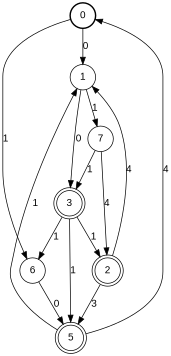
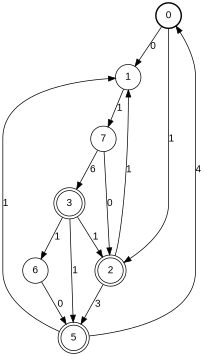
edge "0" -> "6": now "0" -> "2"
edge "1" -> "3": removed, label "0"
edge "7" -> "3": label "1" -> "6"
edge "2" -> "1": label "4" -> "1"
edge "7" -> "2": label "4" -> "0"
